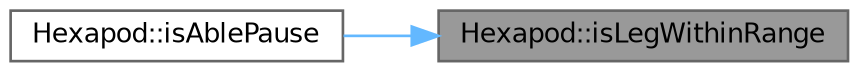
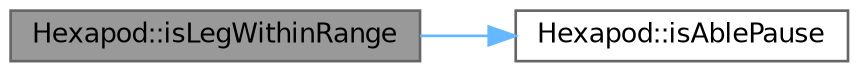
edge "Hexapod::isAblePause" -> "Hexapod::isLegWithinRange": reversed
